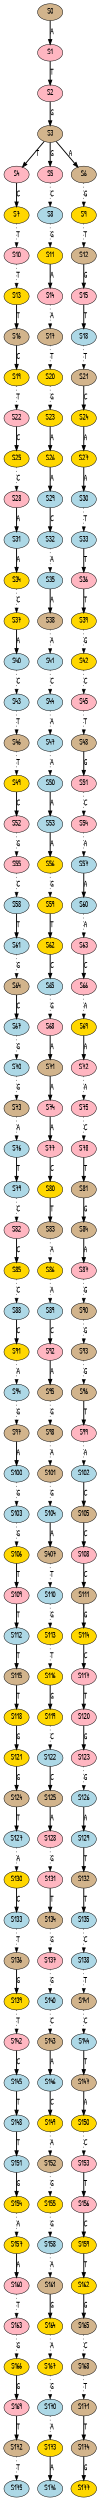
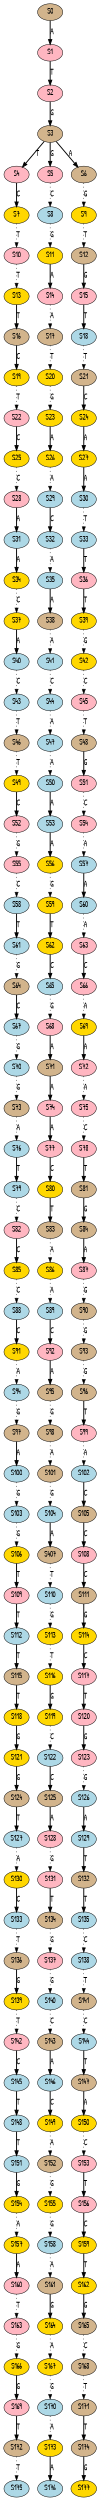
edge "S26" -> "S29": style bold -> dotted
